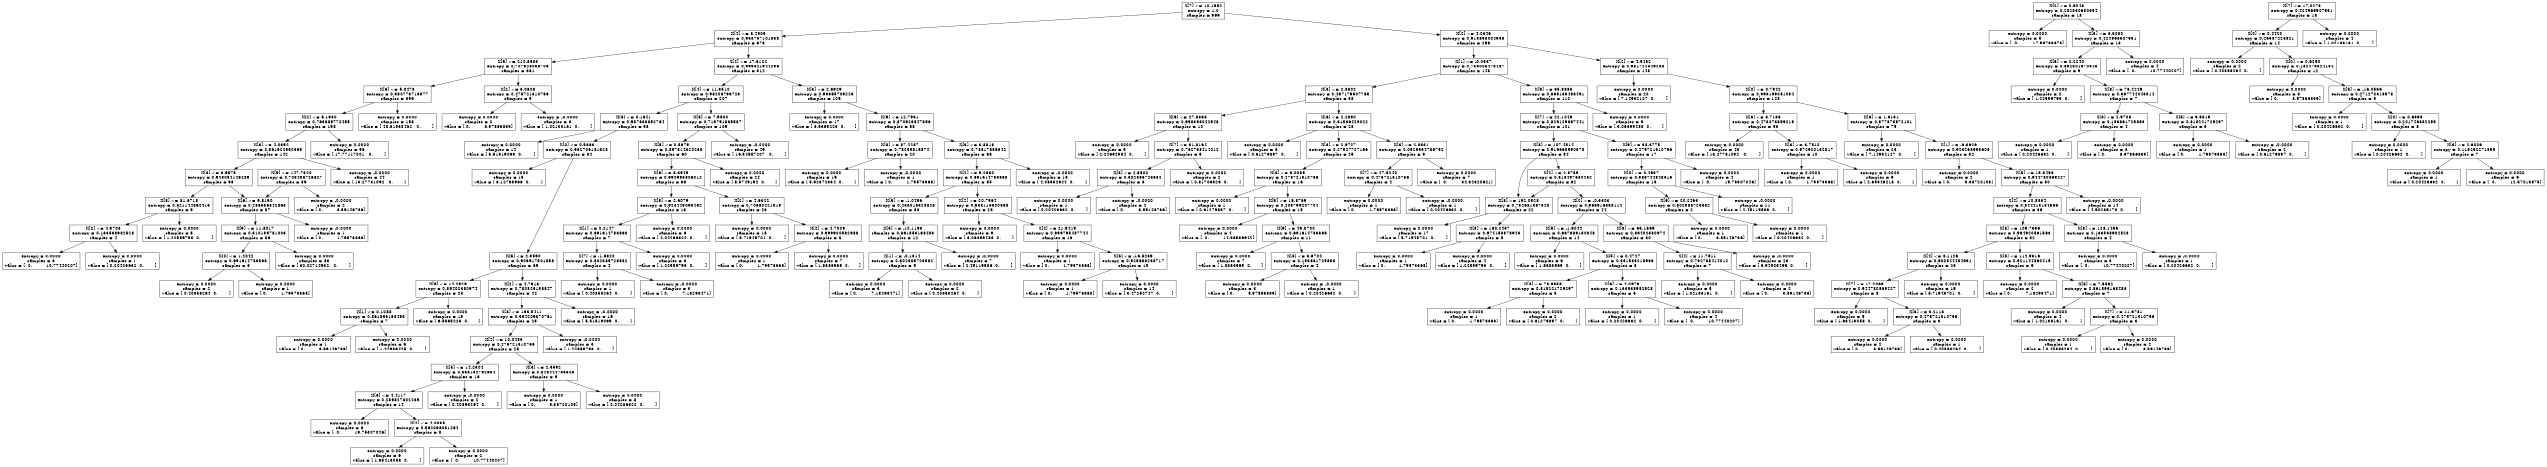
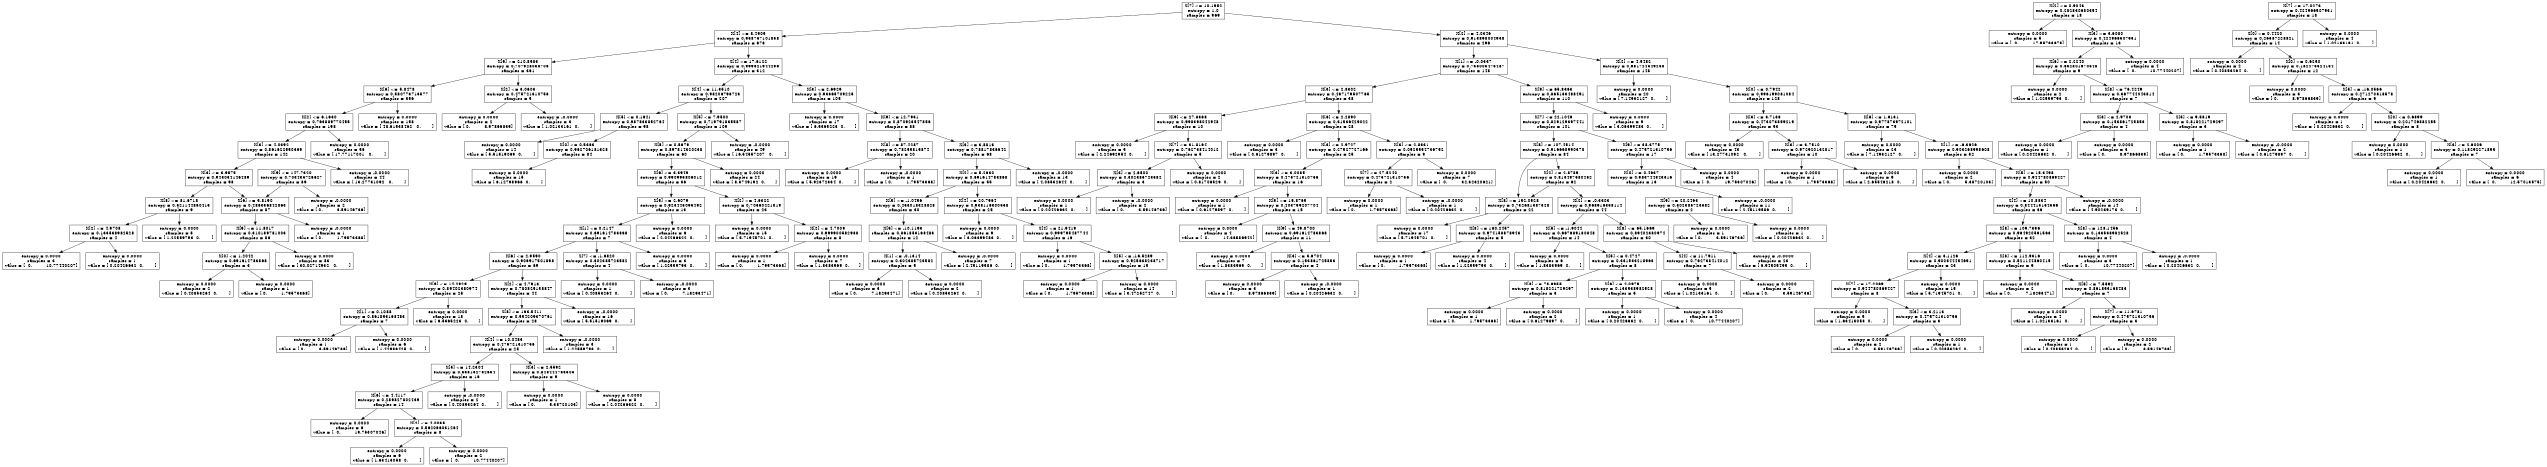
edge "X[0] <= 0.4637 entropy = 0.983744343316 samples = 13" -> "X[9] <= 20.2463 entropy = 0.302385723582 samples = 2": removed
edge "X[0] <= 0.5363 entropy = 0.962706181328 samples = 84" -> "X[6] <= 2.9590 entropy = 0.906917501898 samples = 69": now "X[1] <= 0.2147 entropy = 0.691614783868 samples = 7" -> "X[6] <= 2.9590 entropy = 0.906917501898 samples = 69"
